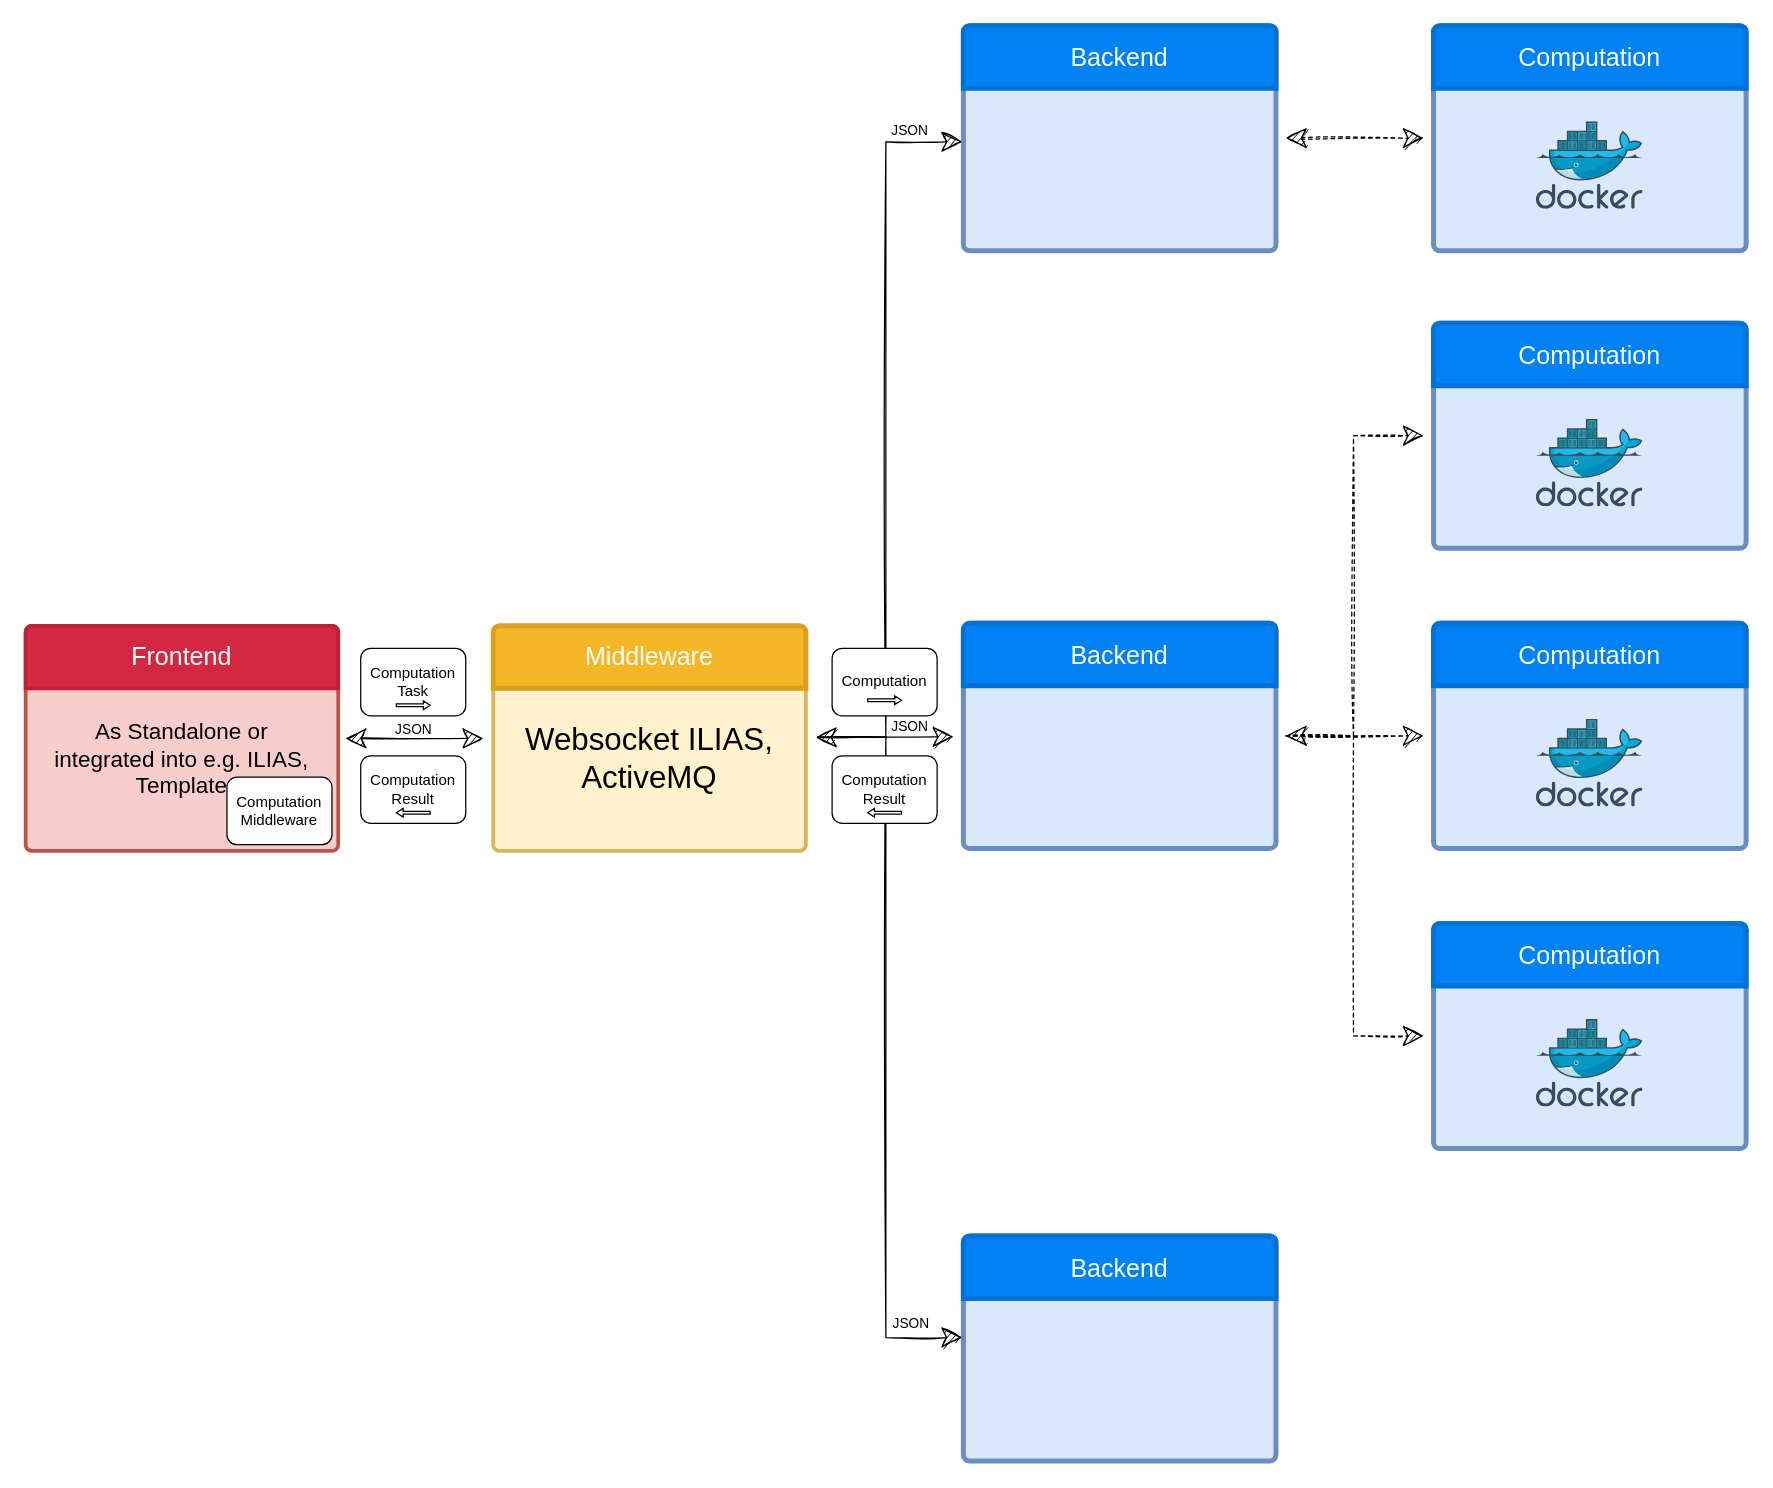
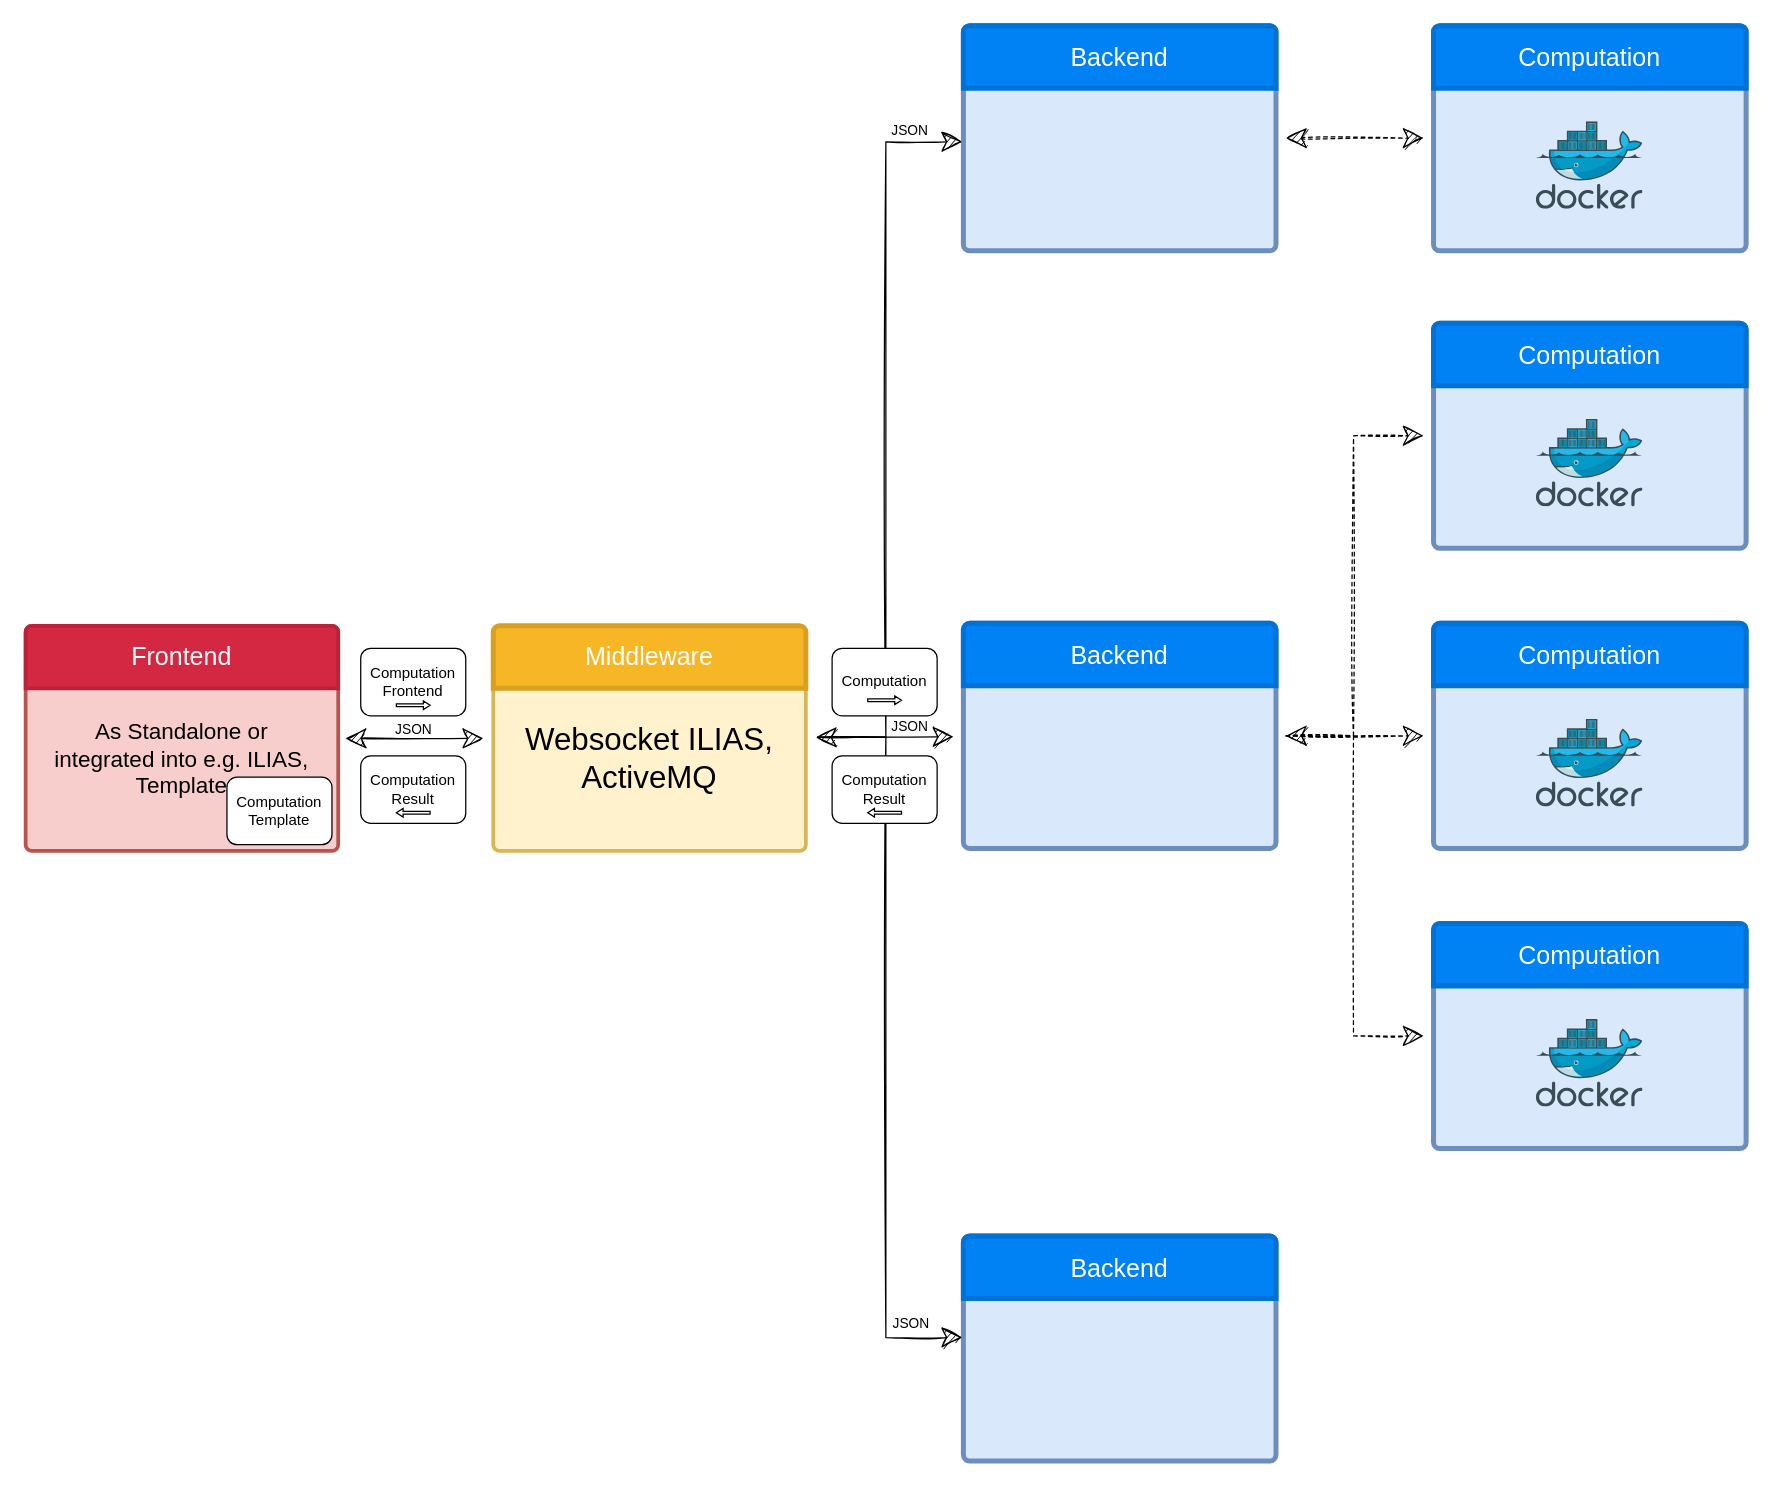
node "Computation Task": label "Computation Task" -> "Computation Frontend"
node "Computation Middleware": label "Computation Middleware" -> "Computation Template"
